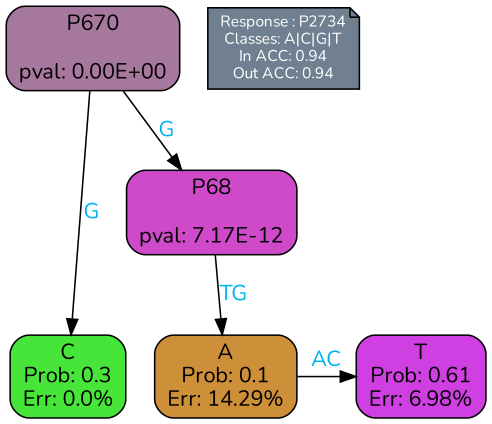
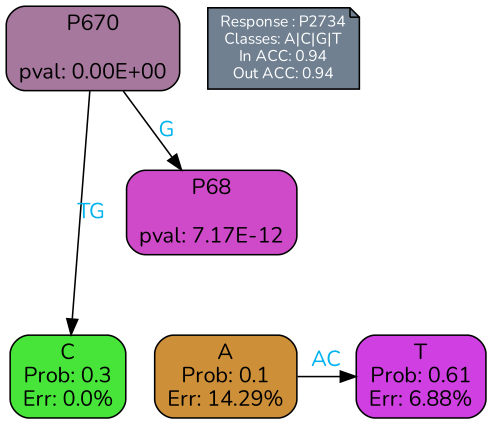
edge "P670 pval: 0.00E+00" -> "C Prob: 0.3 Err: 0.0%": label "G" -> "TG"
edge "P68 pval: 7.17E-12" -> "A Prob: 0.1 Err: 14.29%": removed, label "TG"
node "T Prob: 0.61 Err: 6.98%": label "T Prob: 0.61 Err: 6.98%" -> "T Prob: 0.61 Err: 6.88%"
